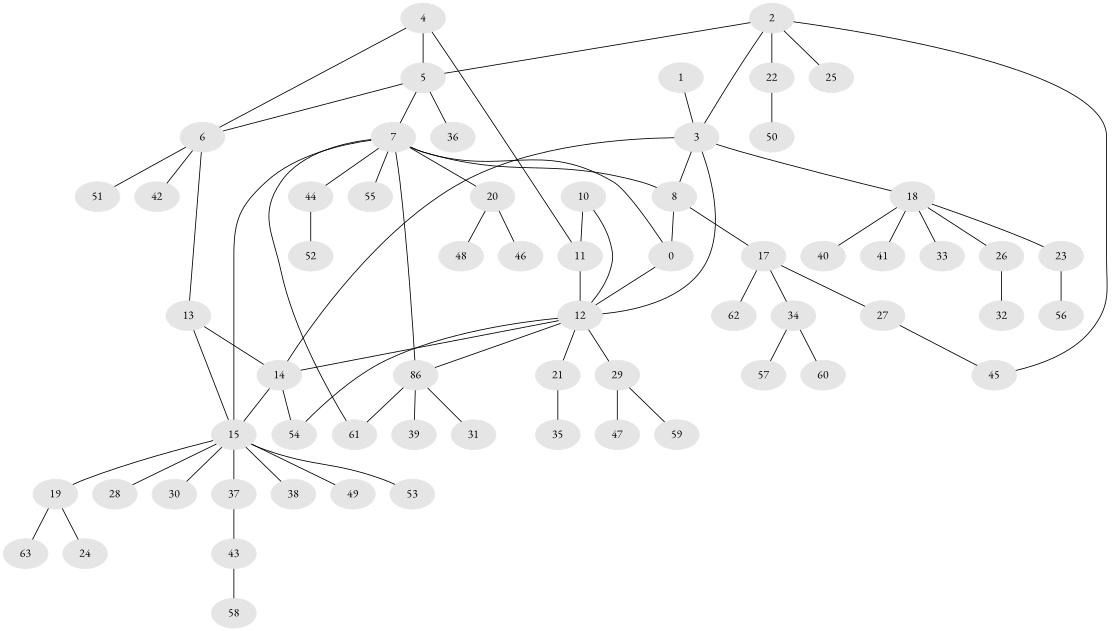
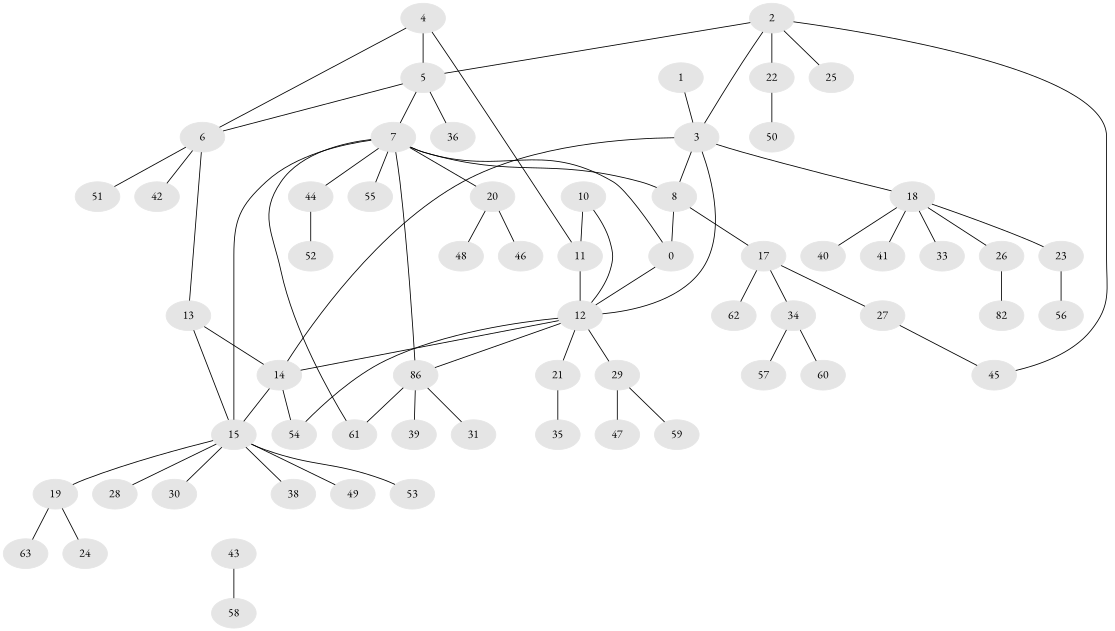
node "32": label "32" -> "82"
node "37": removed
